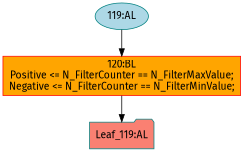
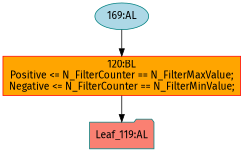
node "119:AL": label "119:AL" -> "169:AL"
